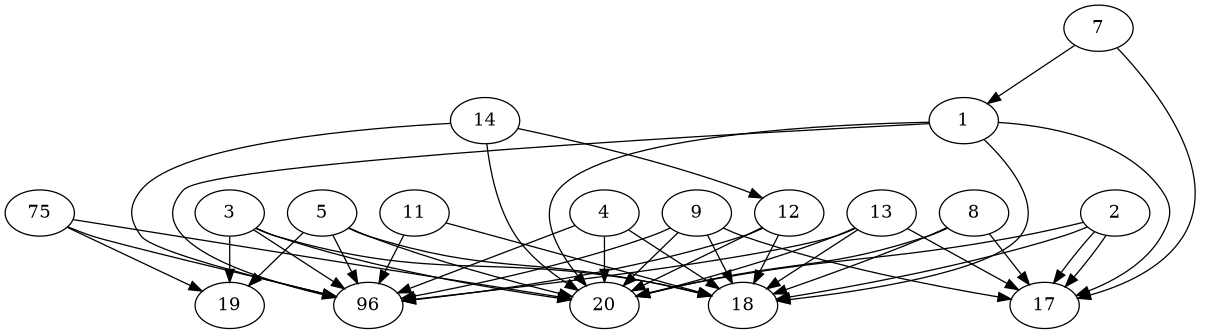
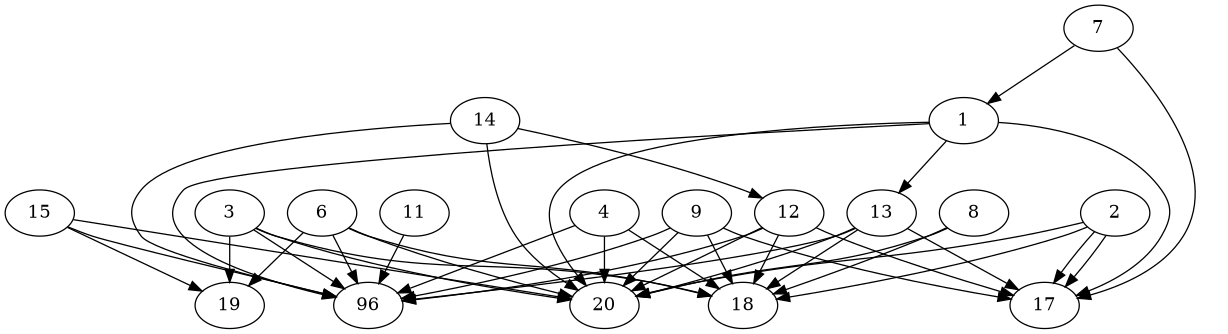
node "75": label "75" -> "15"
node "5": label "5" -> "6"
edge "1" -> "18": now "1" -> "13"
edge "11" -> "18": removed
edge "8" -> "17": now "12" -> "17"
